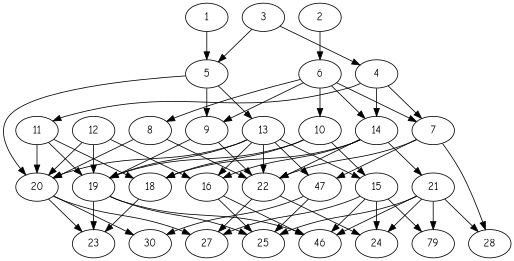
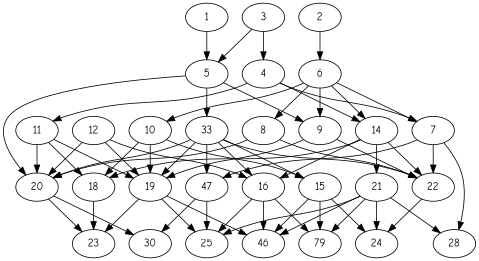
node "13": label "13" -> "33"
edge "16" -> "79": added
node "27": removed
